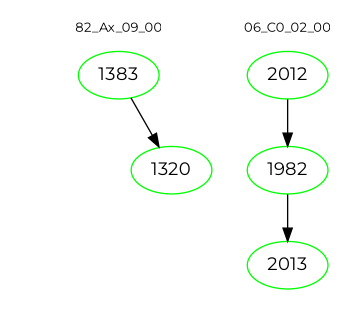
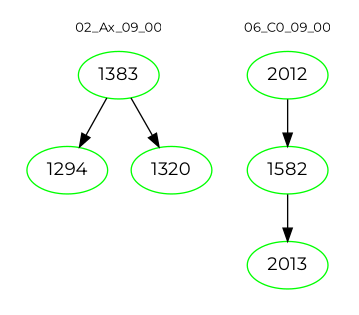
cluster "82_Ax_09_00": label "82_Ax_09_00" -> "02_Ax_09_00"
cluster "06_C0_02_00": label "06_C0_02_00" -> "06_C0_09_00"
node "1294": added
node "1982": label "1982" -> "1582"
